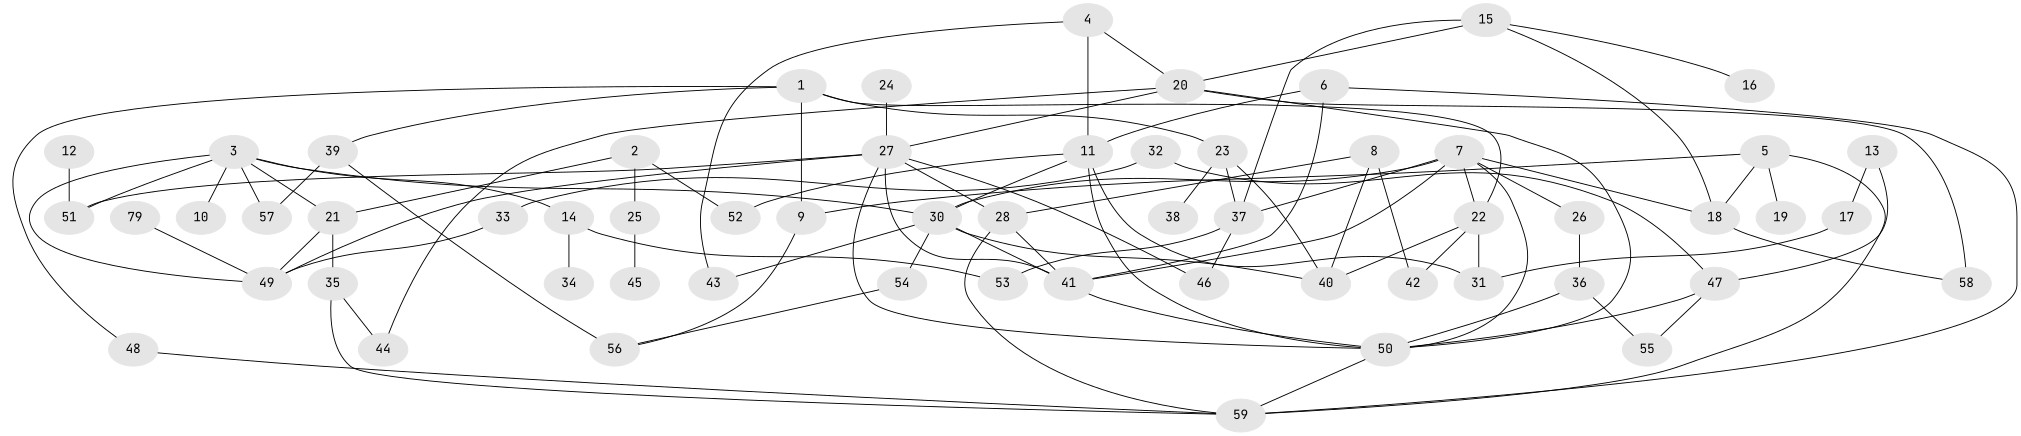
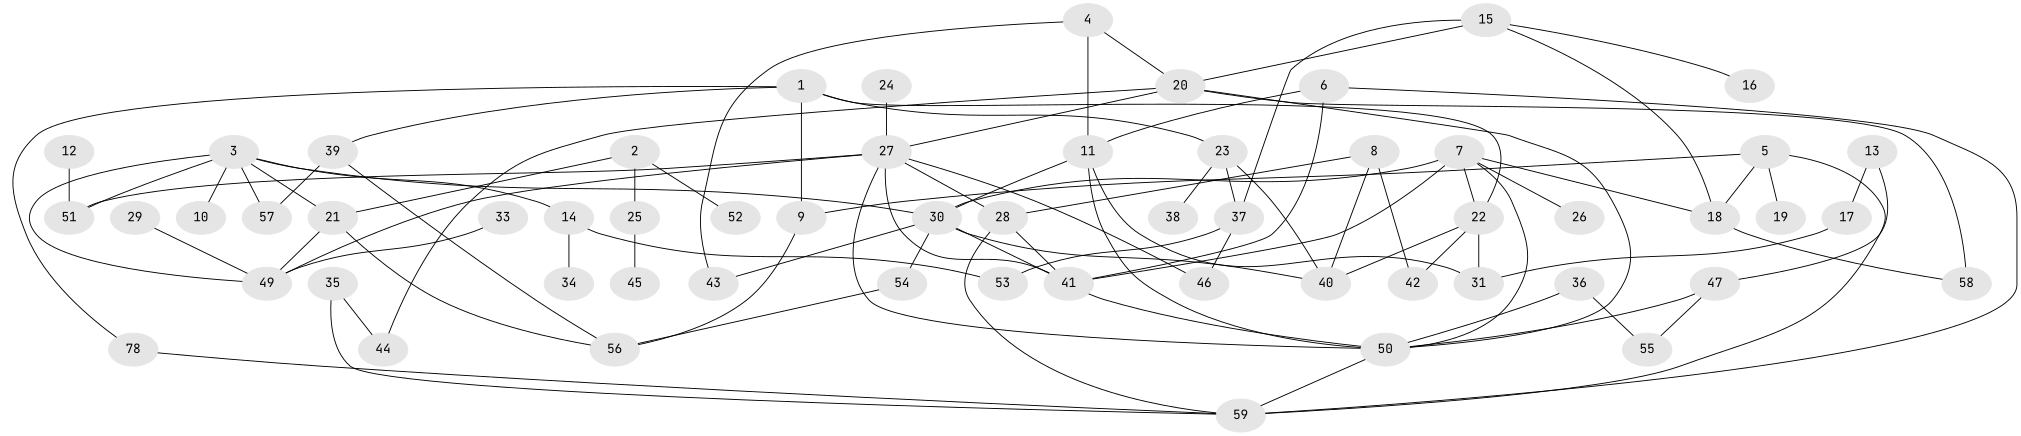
node "32": removed
edge "11" -- "52": removed
edge "7" -- "37": removed
node "79": label "79" -> "29"
edge "21" -- "35": now "21" -- "56"
edge "26" -- "36": removed
node "48": label "48" -> "78"
